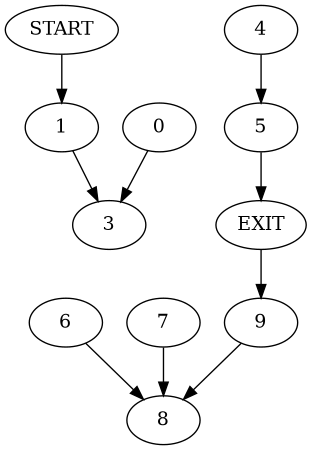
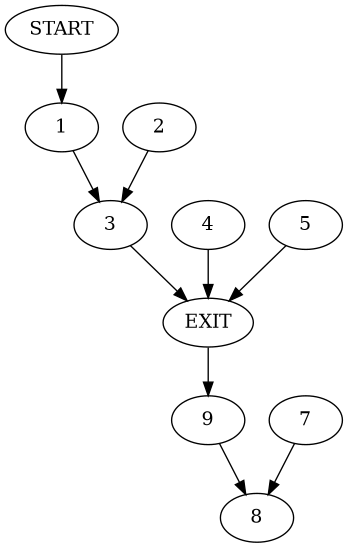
edge "4" -> "5": now "4" -> "EXIT"
node "0": label "0" -> "2"
edge "3" -> "EXIT": added
node "6": removed
